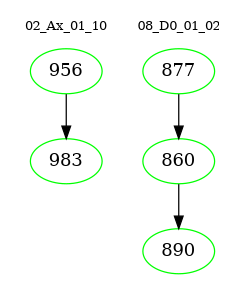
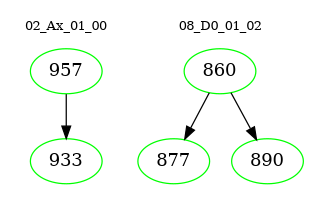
cluster "02_Ax_01_10": label "02_Ax_01_10" -> "02_Ax_01_00"
node "956": label "956" -> "957"
edge "877" -> "860": reversed
node "983": label "983" -> "933"
